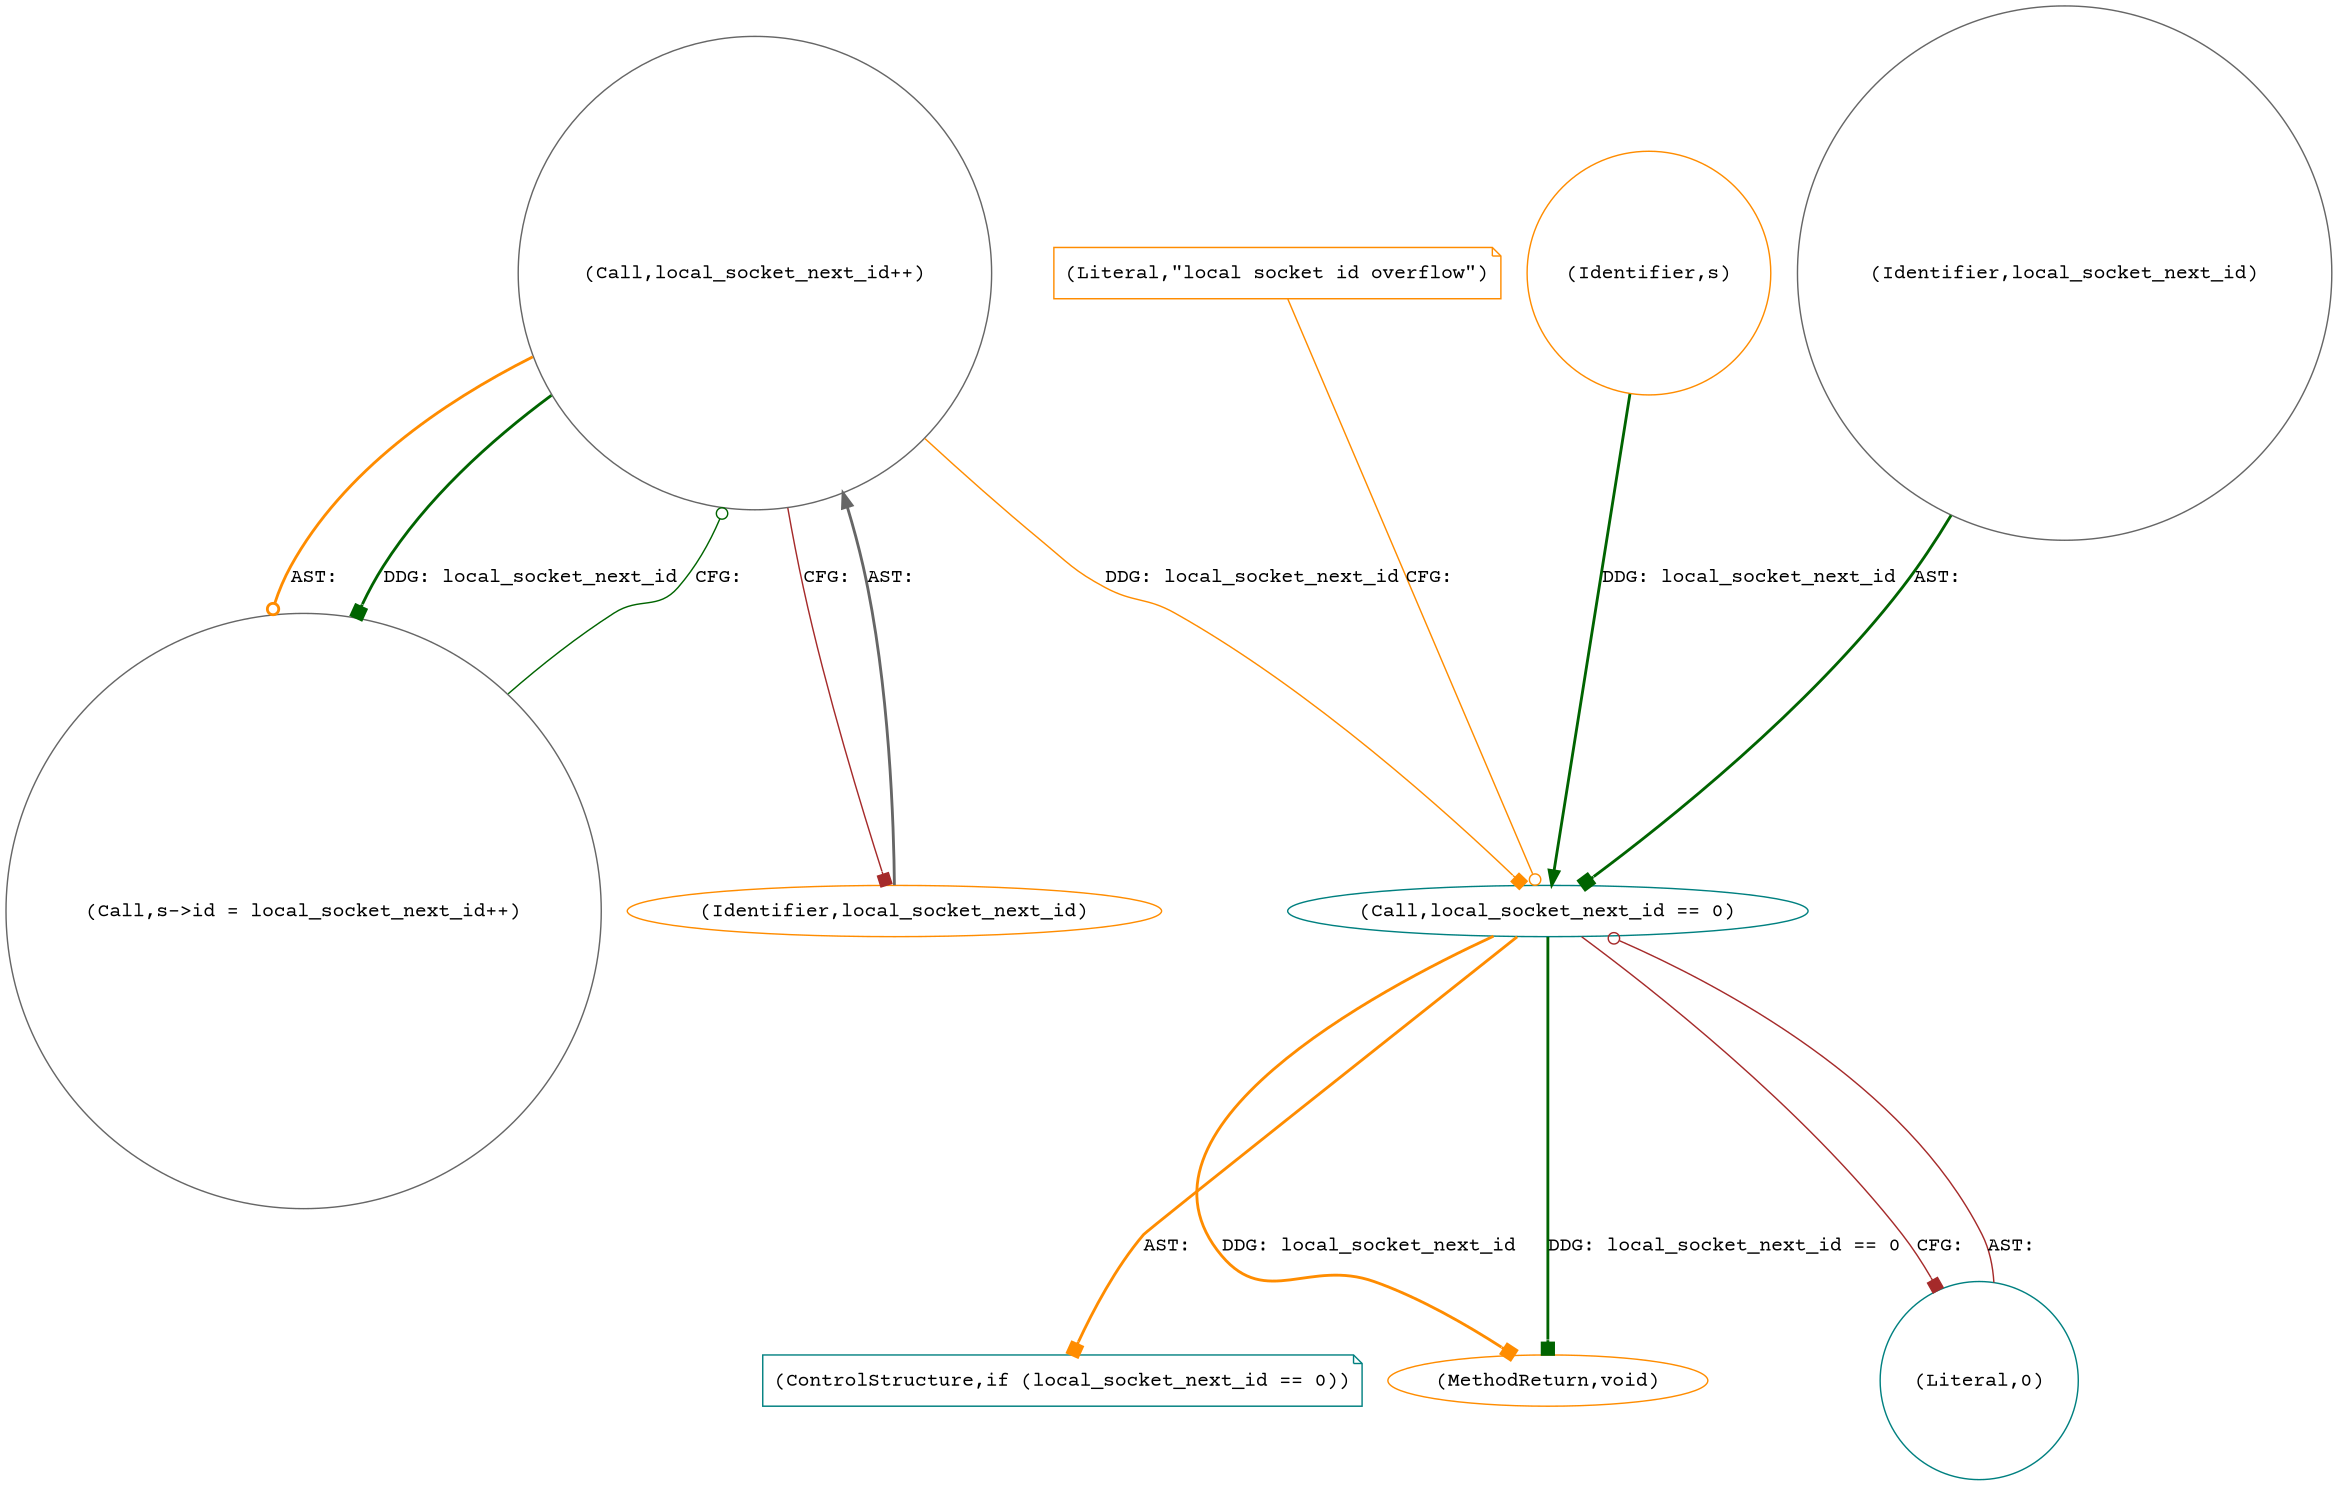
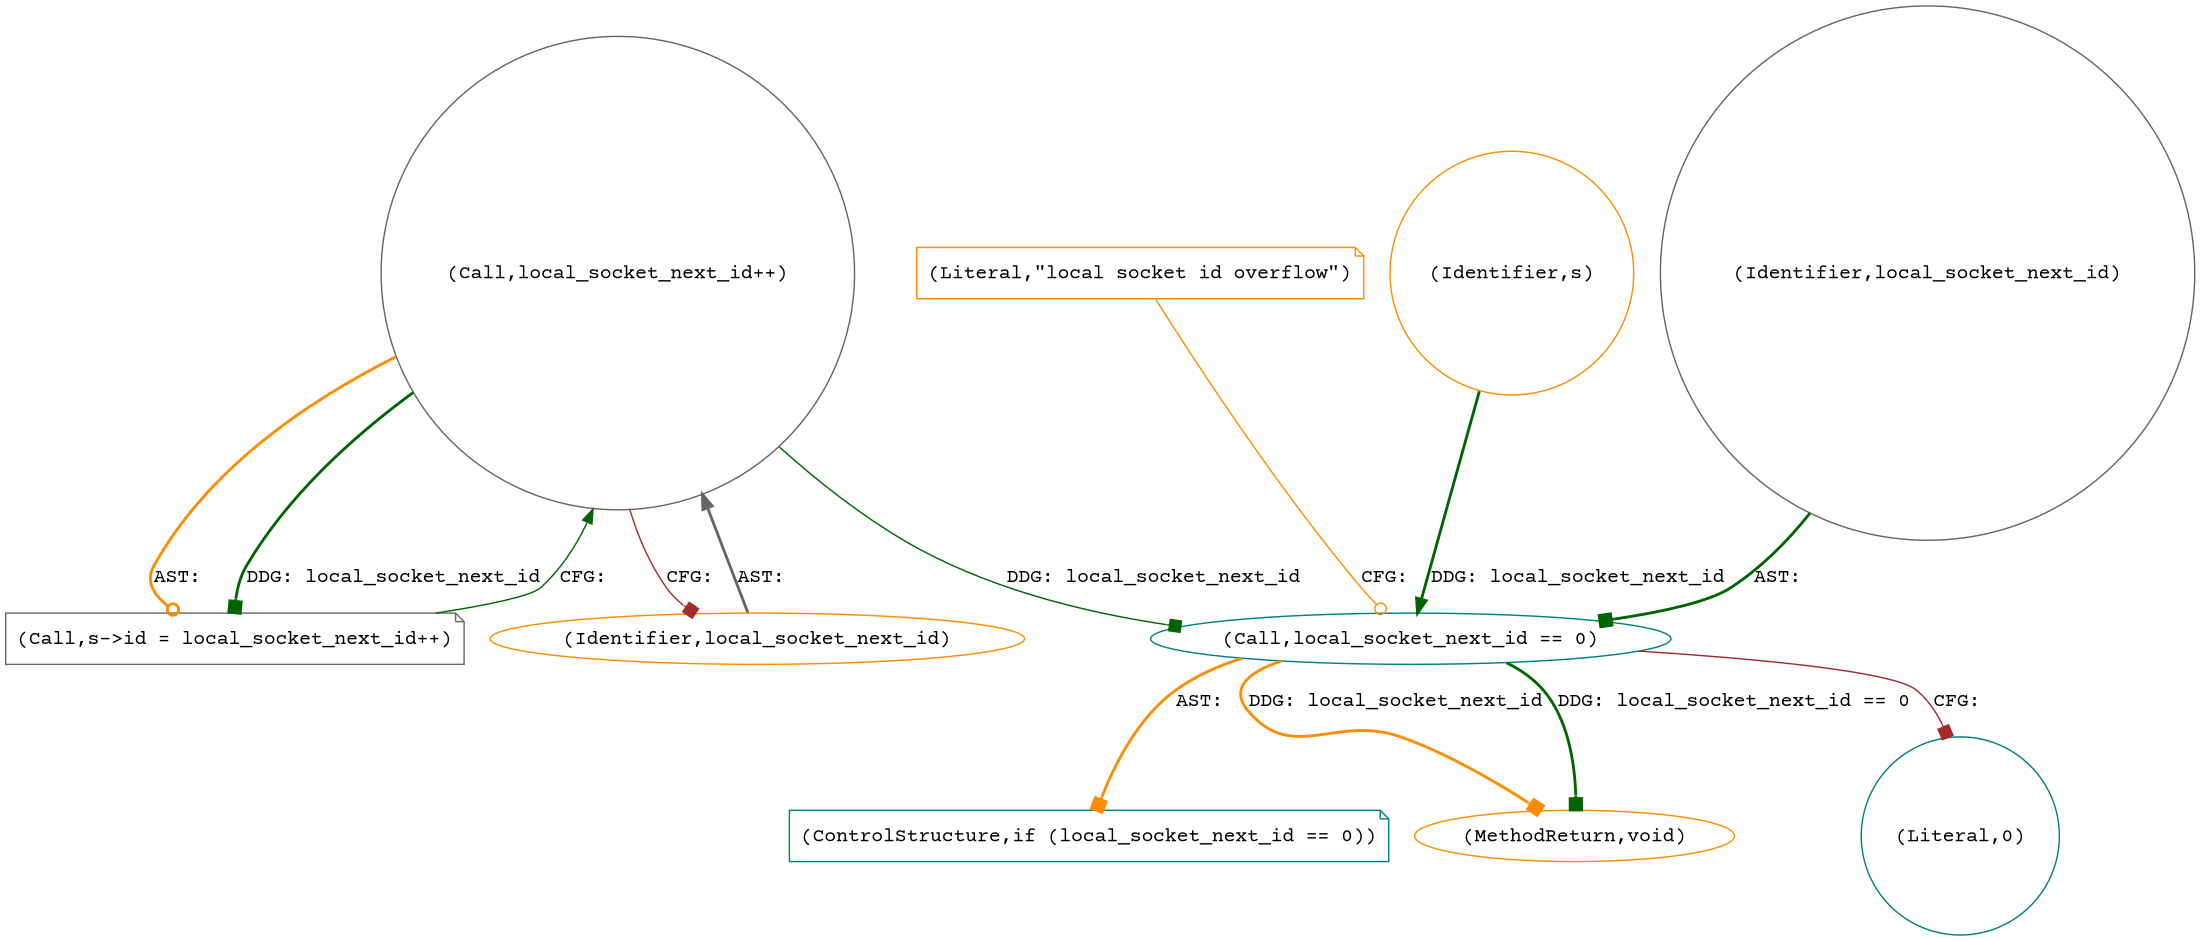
edge "(Call,s->id = local_socket_next_id++)" -> "(Call,local_socket_next_id++)": arrowhead odot -> normal
edge "(Call,local_socket_next_id++)" -> "(Call,local_socket_next_id == 0)": color darkorange -> darkgreen
node "(Call,s->id = local_socket_next_id++)": shape circle -> note
edge "(Literal,0)" -> "(Call,local_socket_next_id == 0)": removed, label "AST:"
